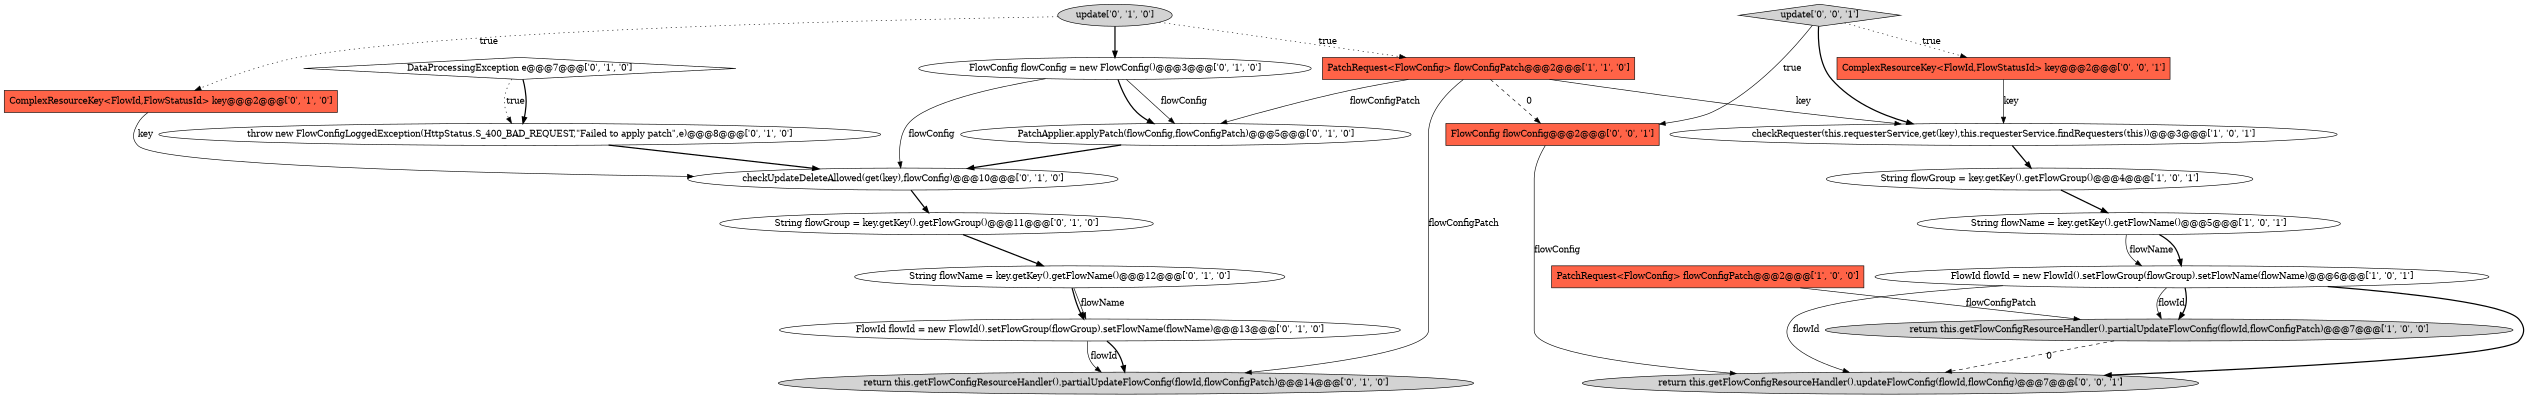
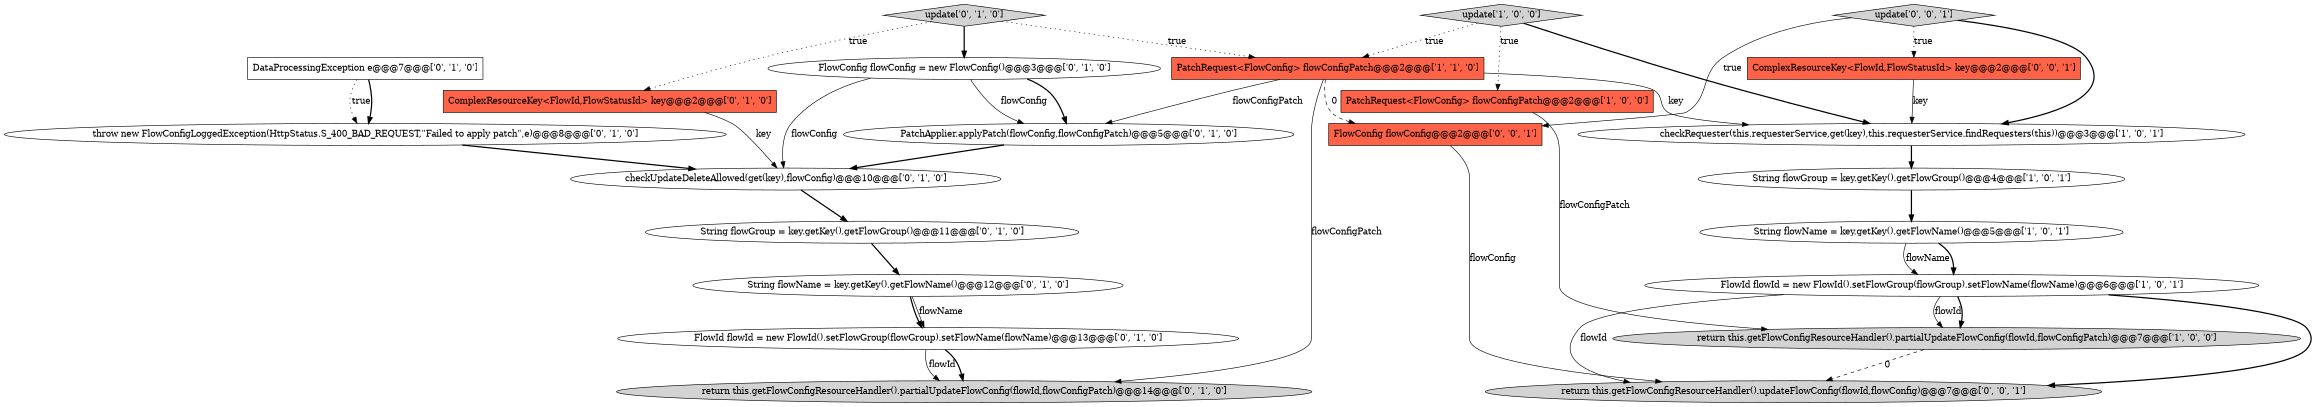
node "update['0', '1', '0']": shape ellipse -> diamond
node "update['1', '0', '0']": added
node "DataProcessingException e@@@7@@@['0', '1', '0']": shape diamond -> box
